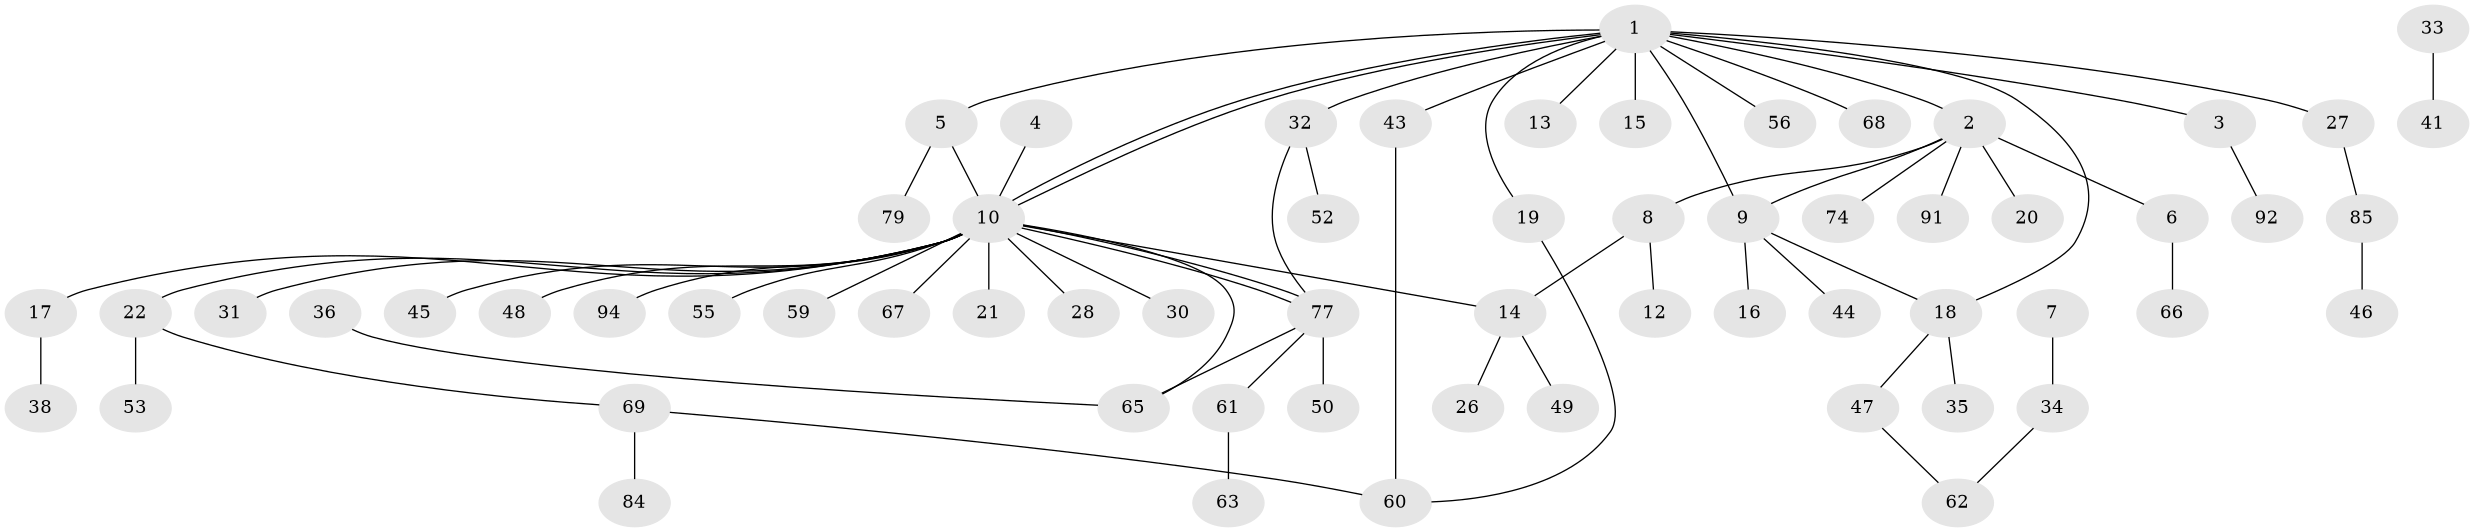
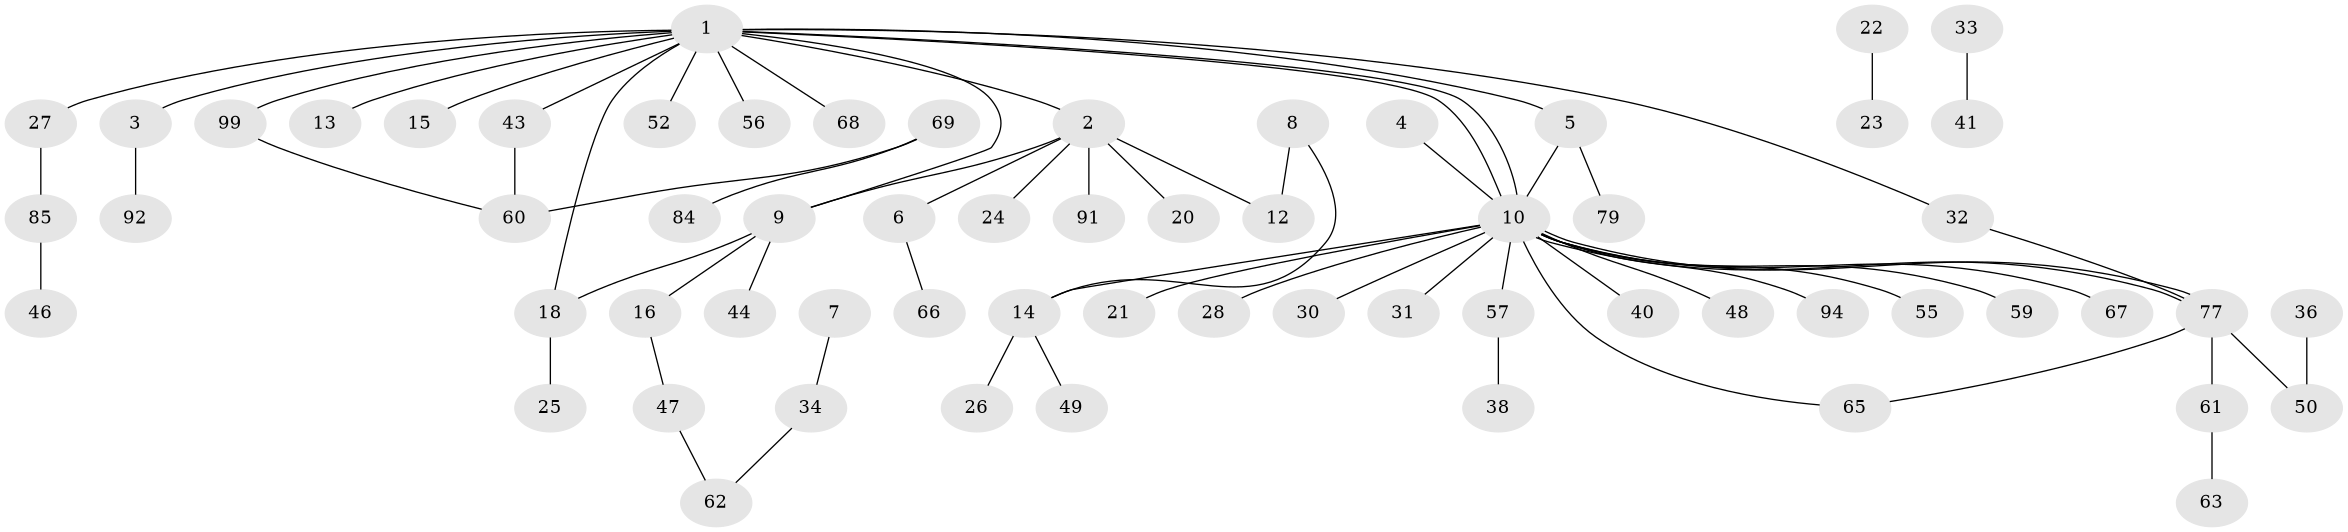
edge "32" -- "52": now "1" -- "52"
edge "2" -- "8": now "2" -- "12"
node "19": label "19" -> "99"
node "74": label "74" -> "24"
edge "10" -- "22": removed
node "17": label "17" -> "57"
node "45": label "45" -> "40"
edge "18" -- "47": now "16" -- "47"
edge "22" -- "69": removed
edge "36" -- "65": now "36" -- "50"
node "53": label "53" -> "23"
node "35": label "35" -> "25"
